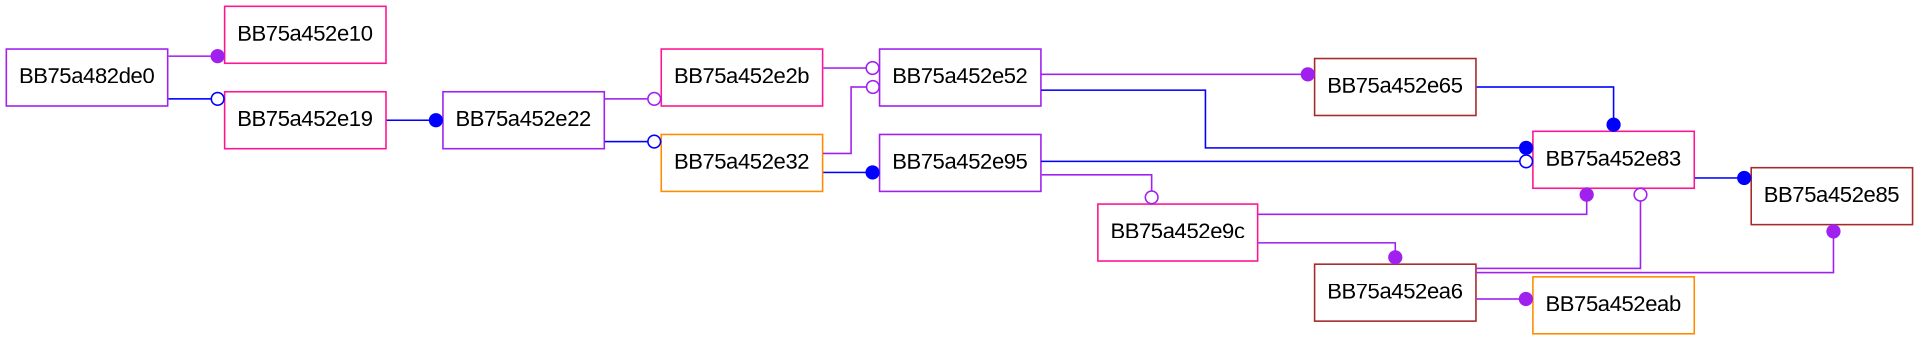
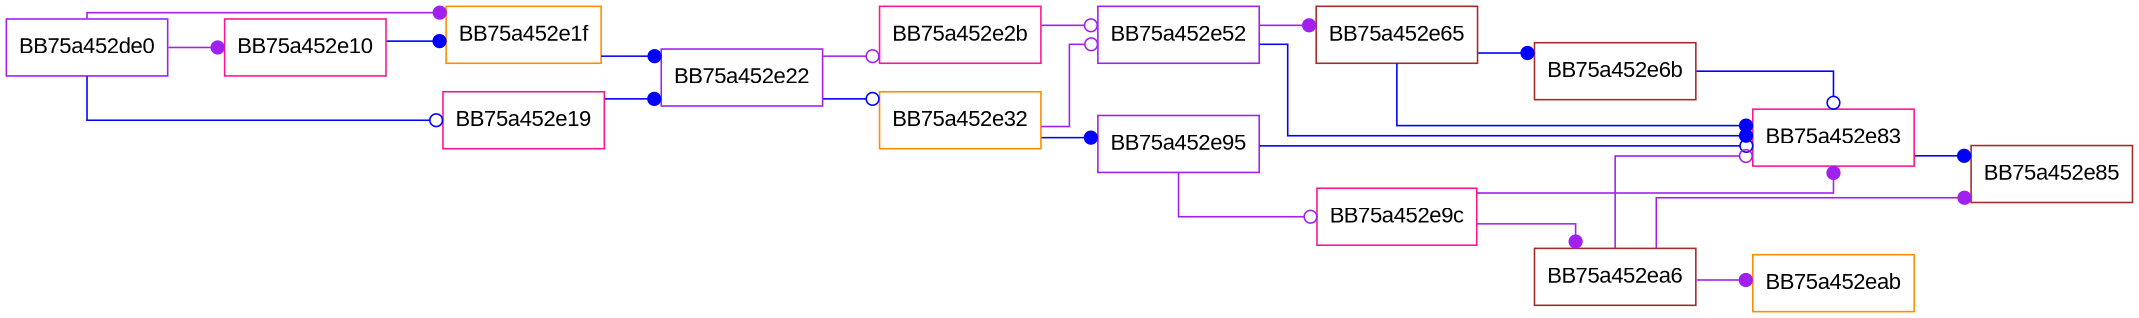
node "BB75a452e1f": added
node "BB75a452e6b": added
node "BB75a482de0": label "BB75a482de0" -> "BB75a452de0"
